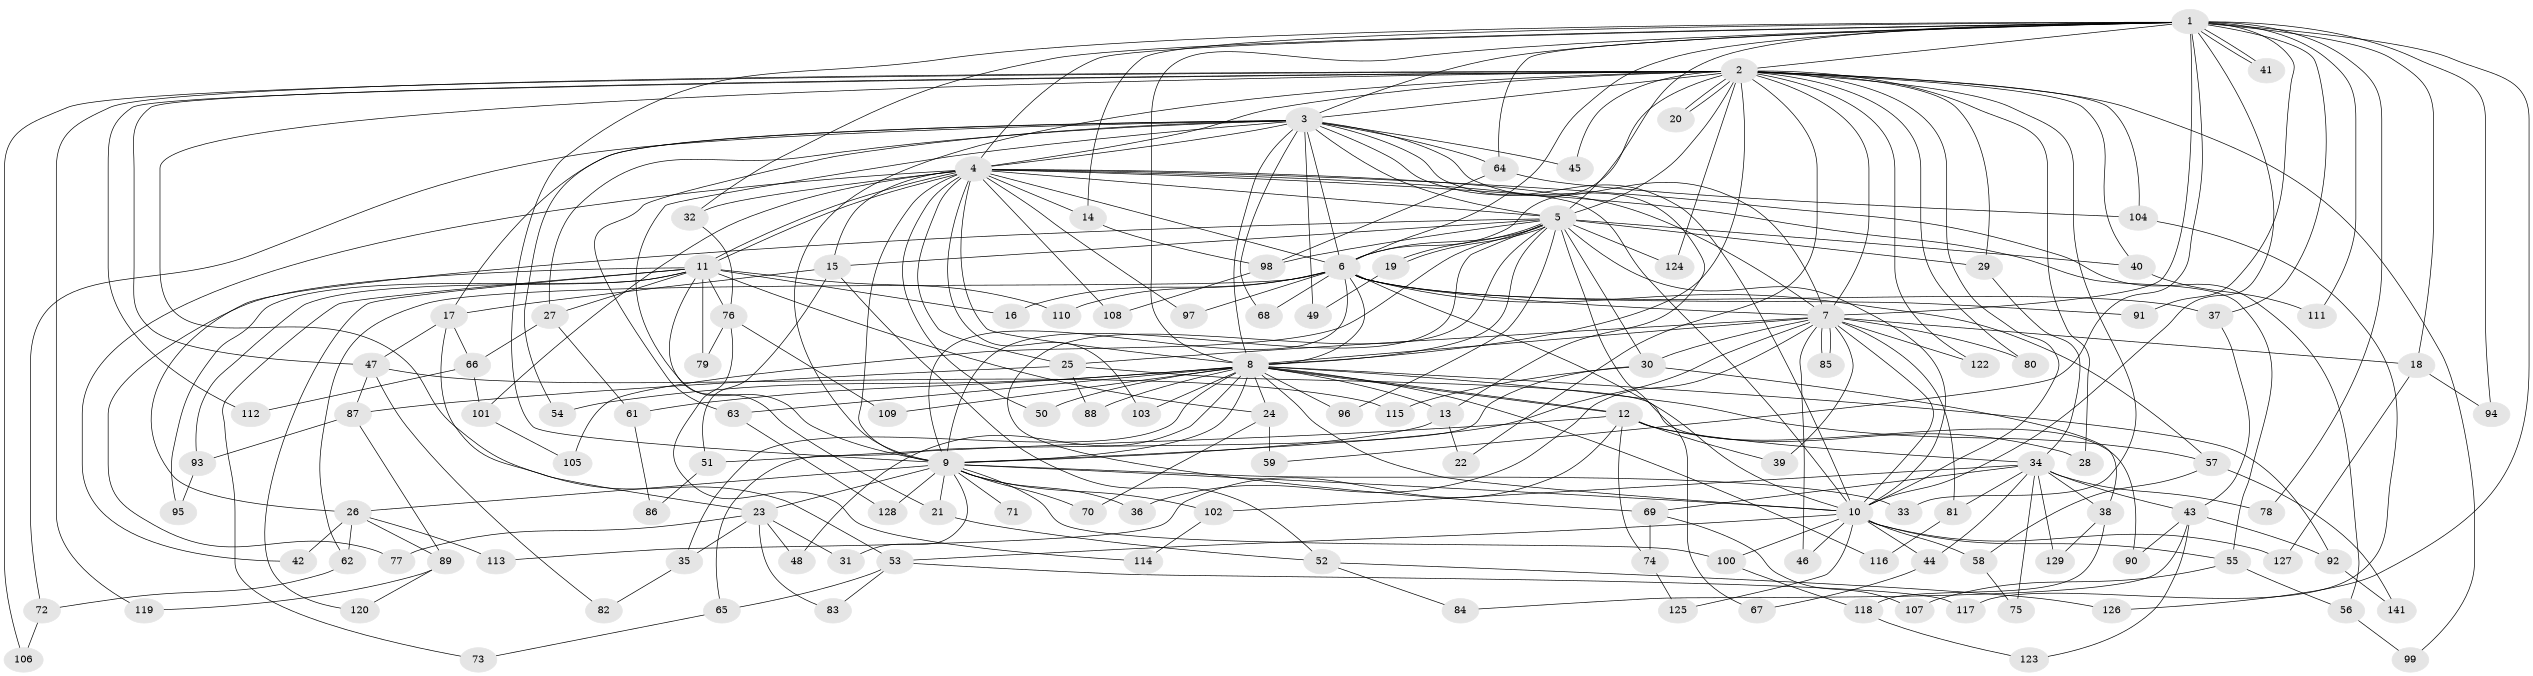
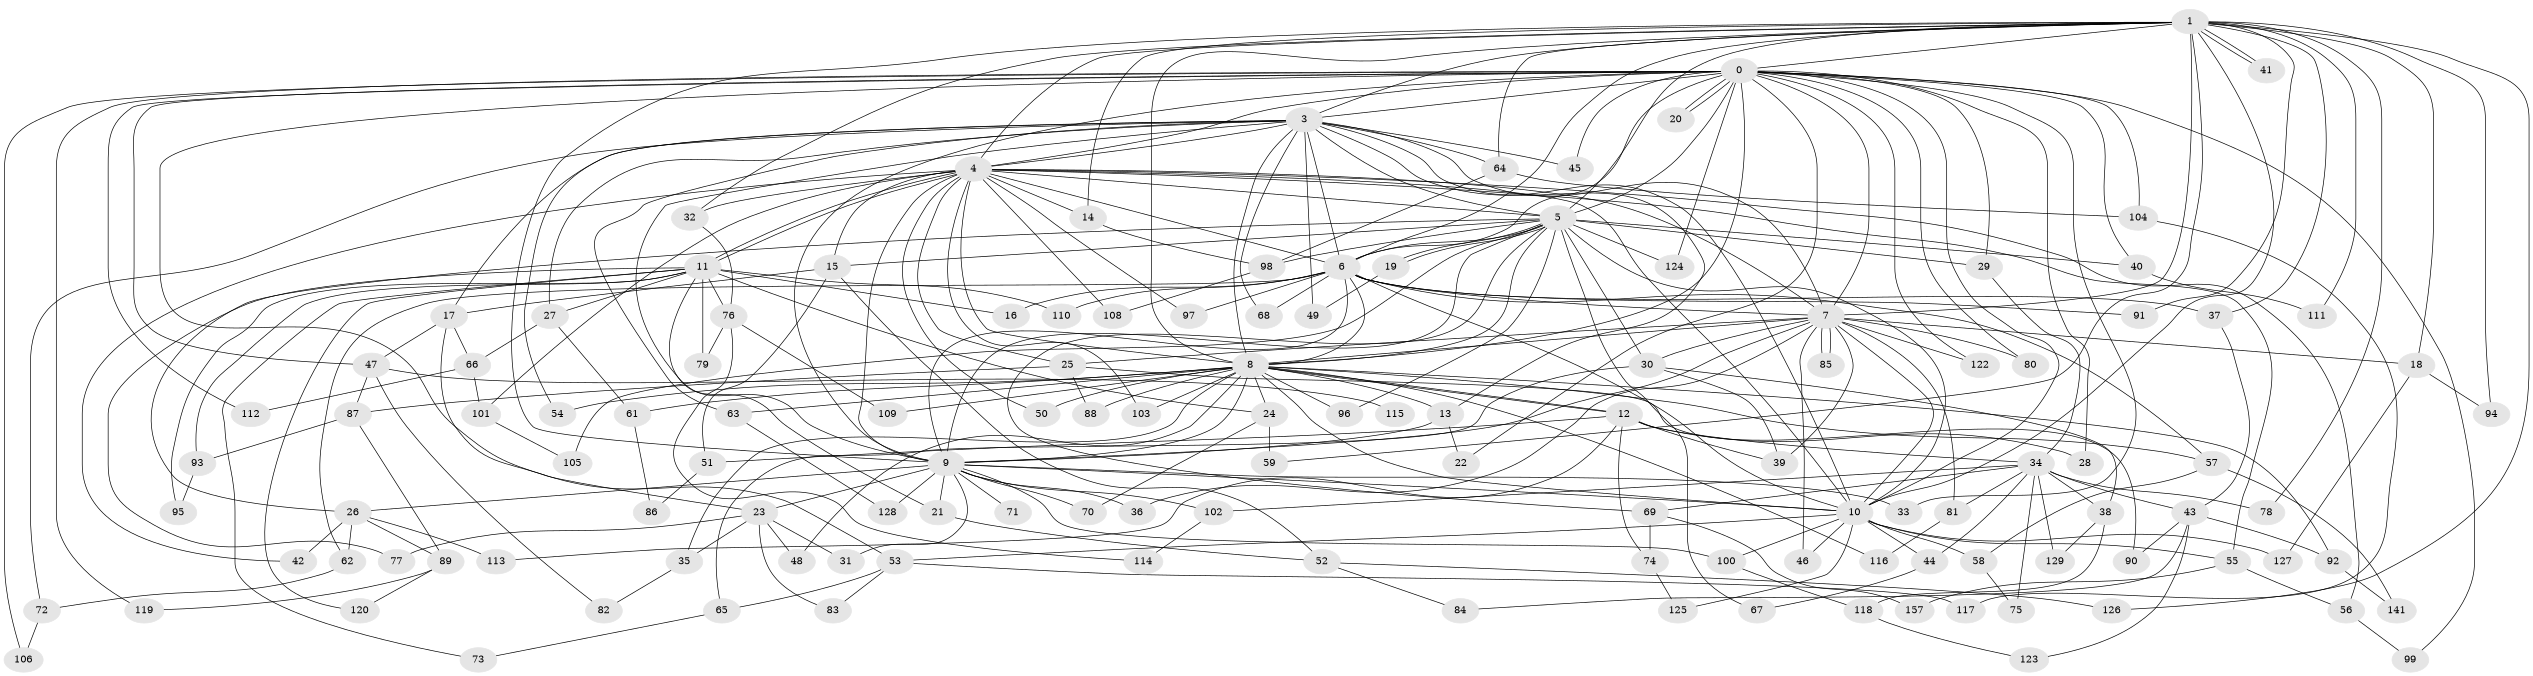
node "2": label "2" -> "0"
edge "30" -- "115": now "30" -- "39"
node "107": label "107" -> "157"
